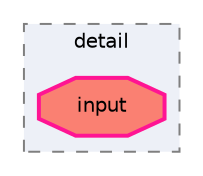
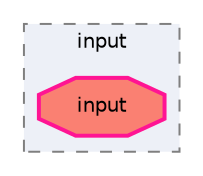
cluster "detail": label "detail" -> "input"
